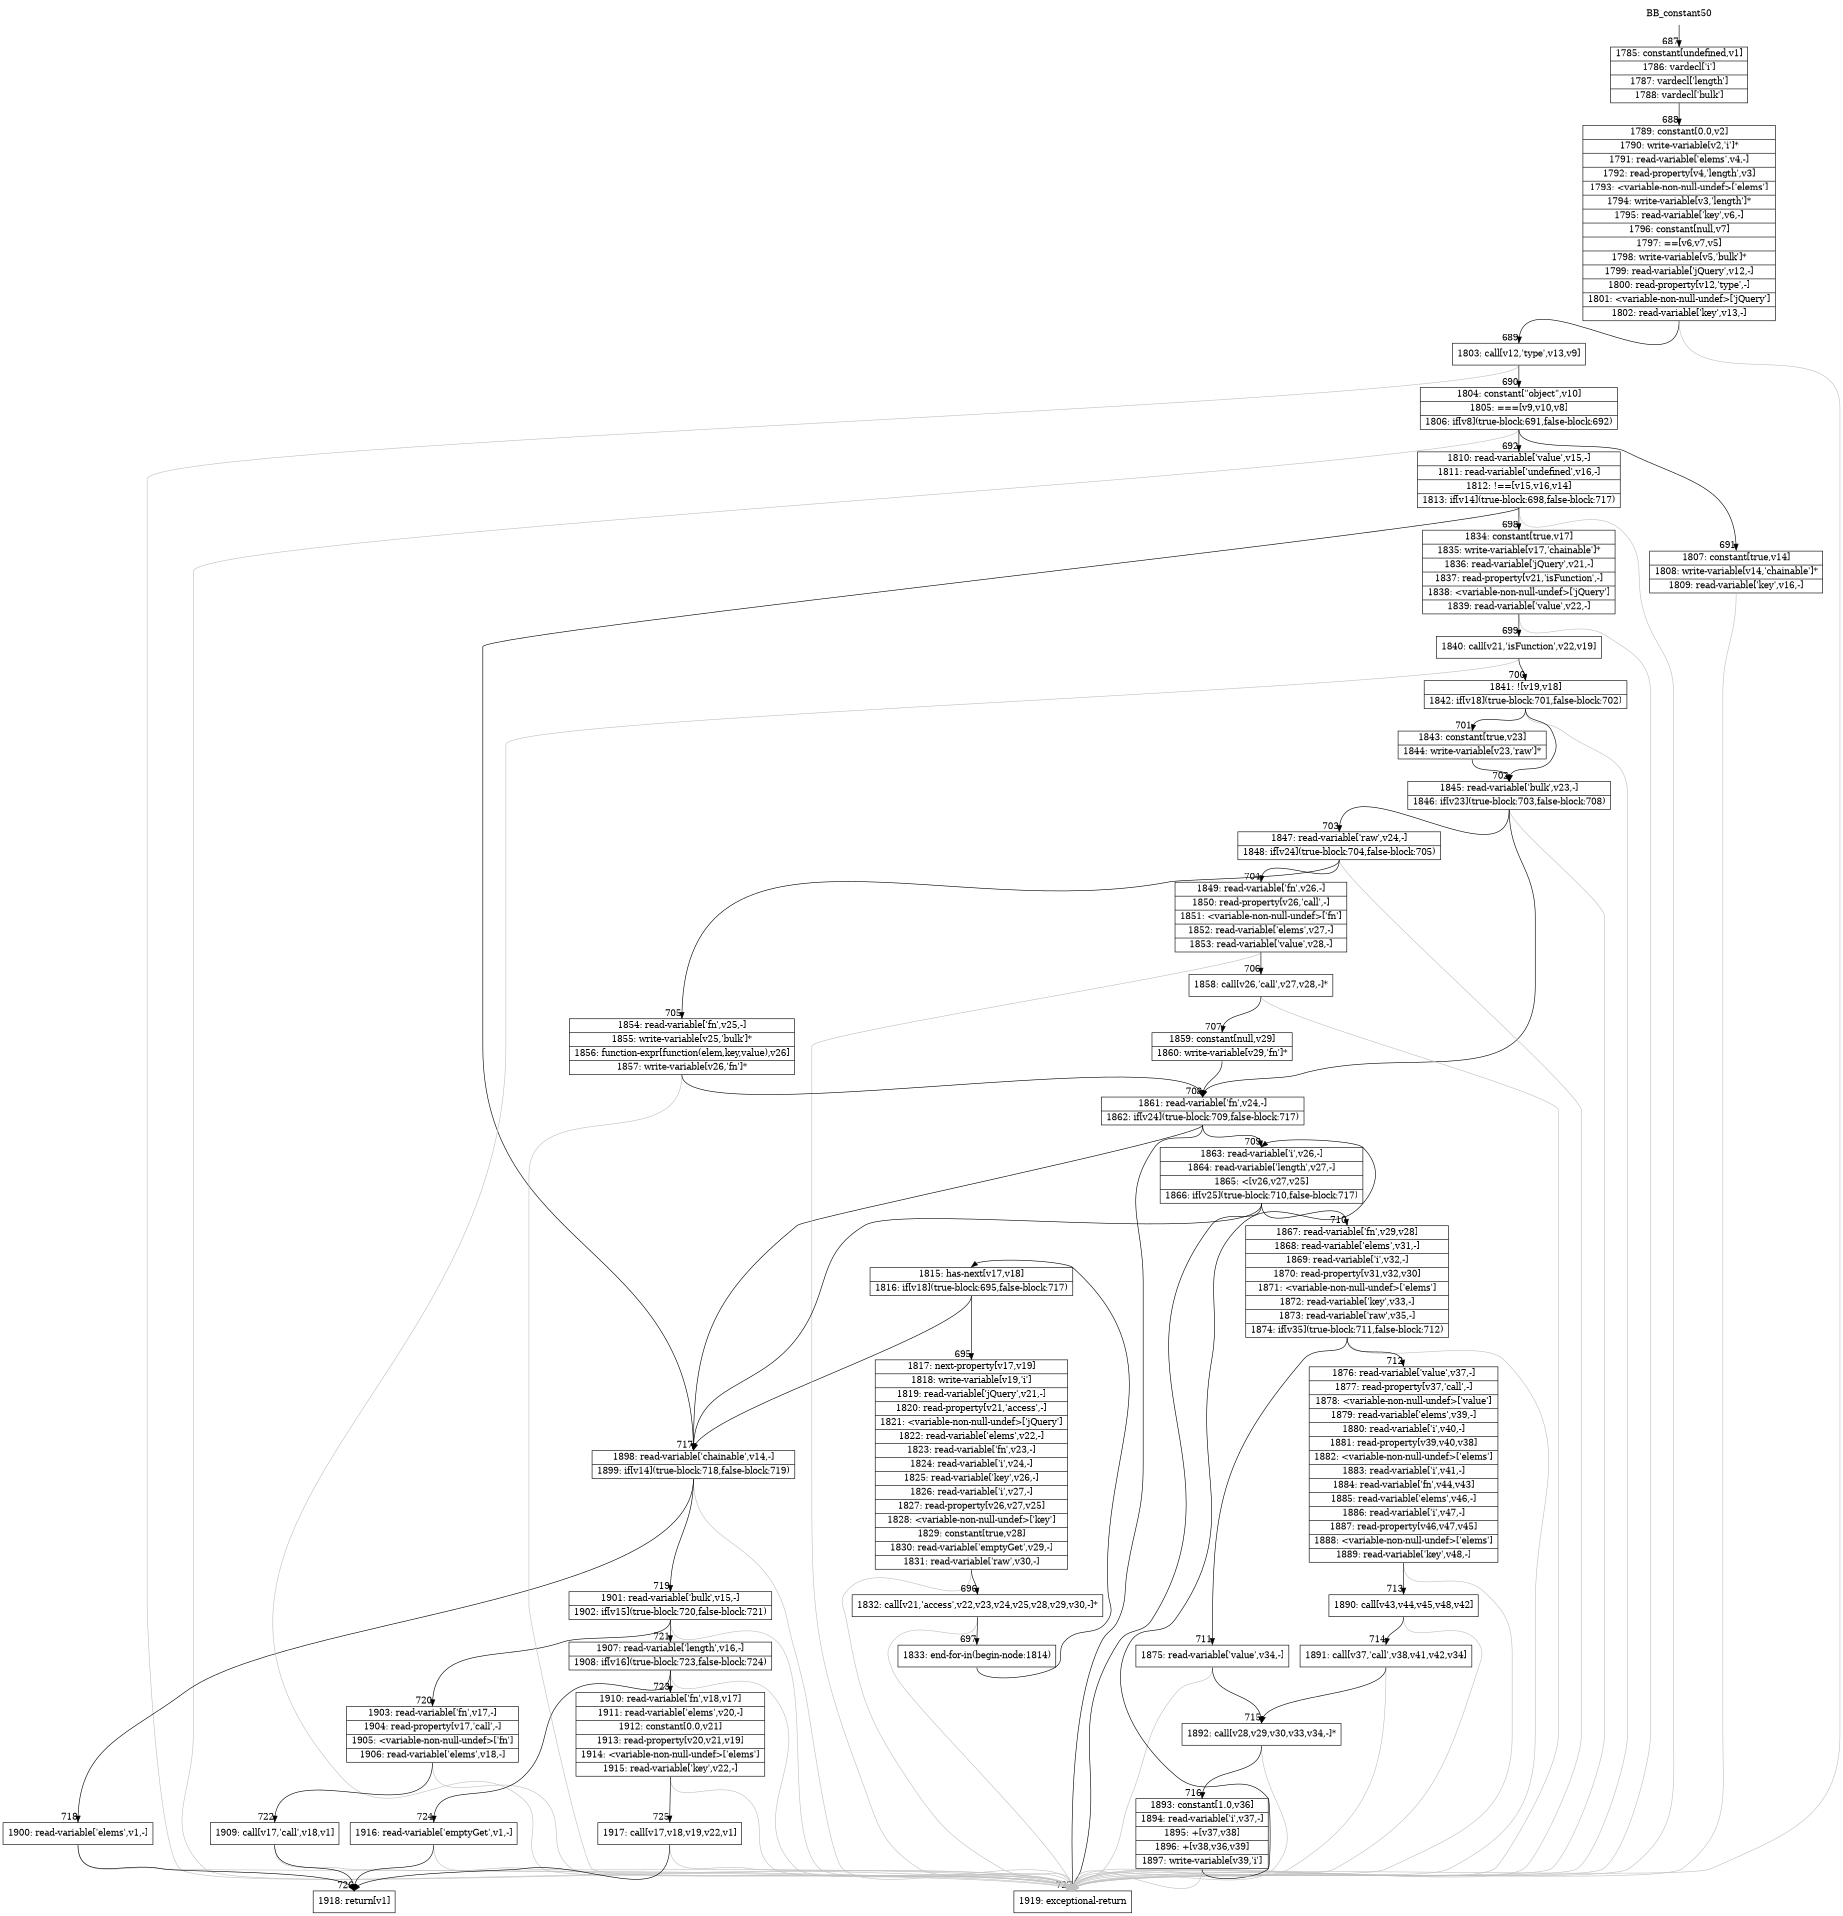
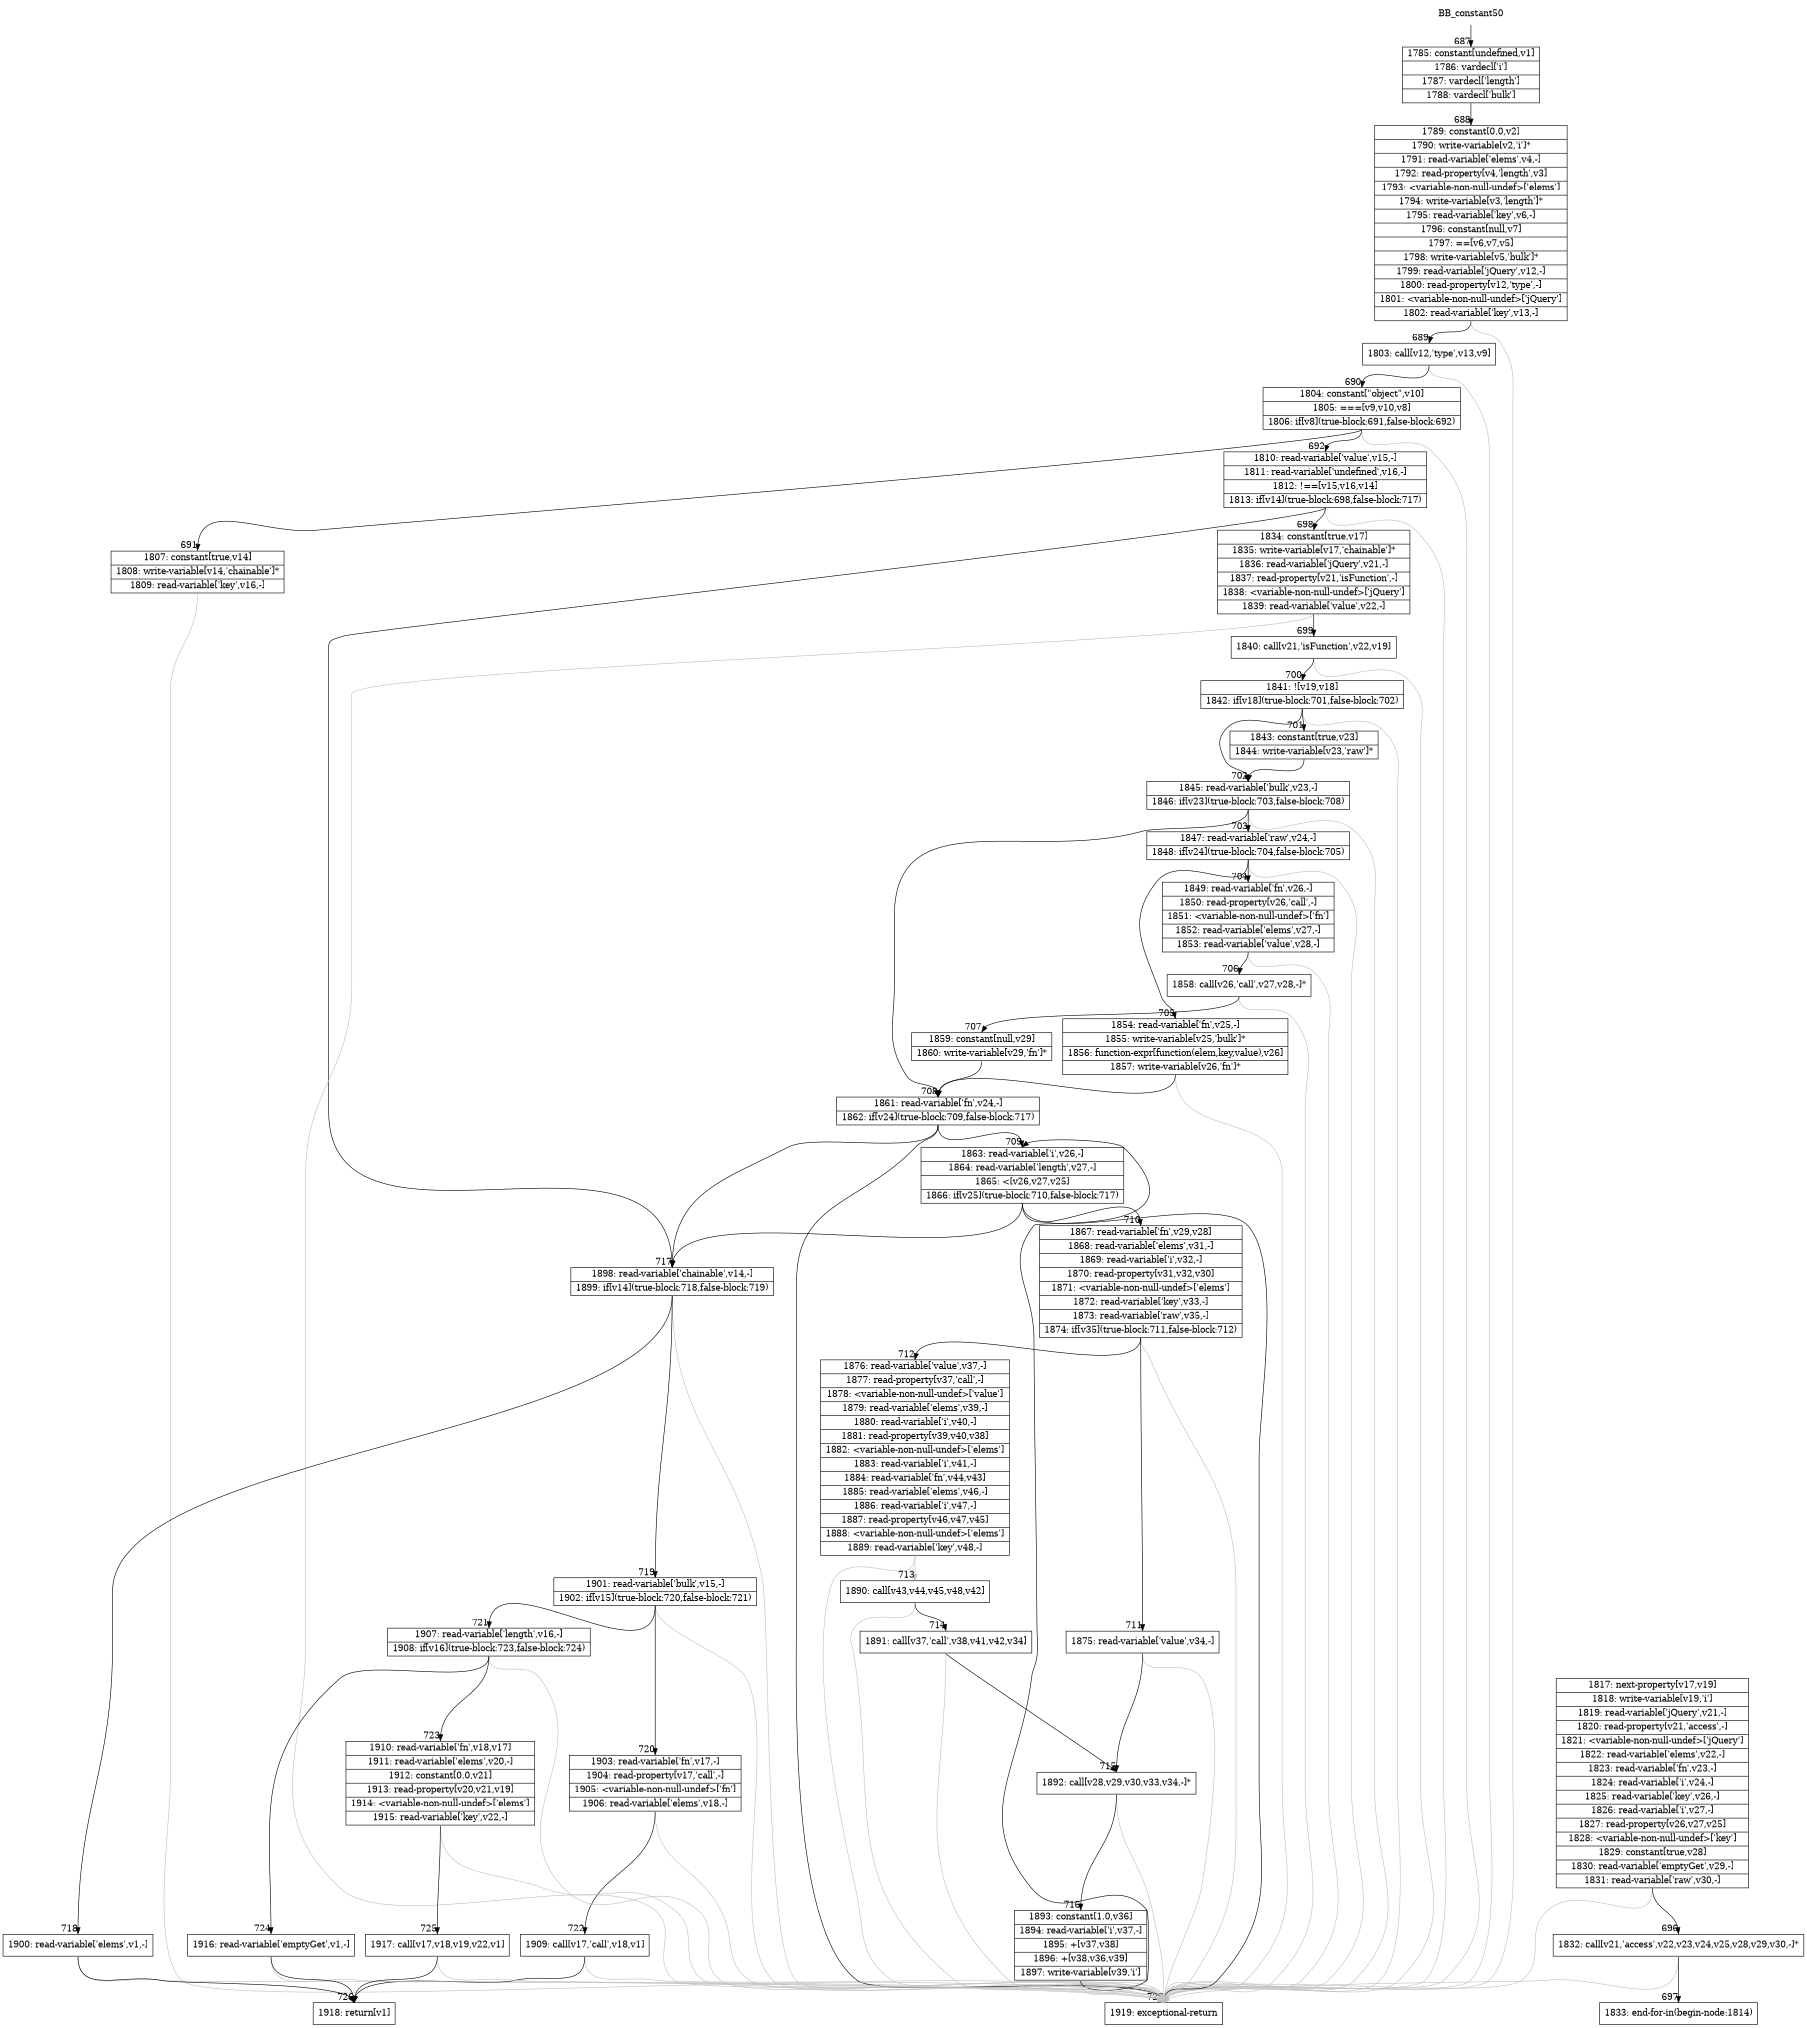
node "1815: has-next[v17,v18]": removed
edge "1876: read-variable['value',v37,-]" -> "1890: call[v43,v44,v45,v48,v42]": color black -> gray
